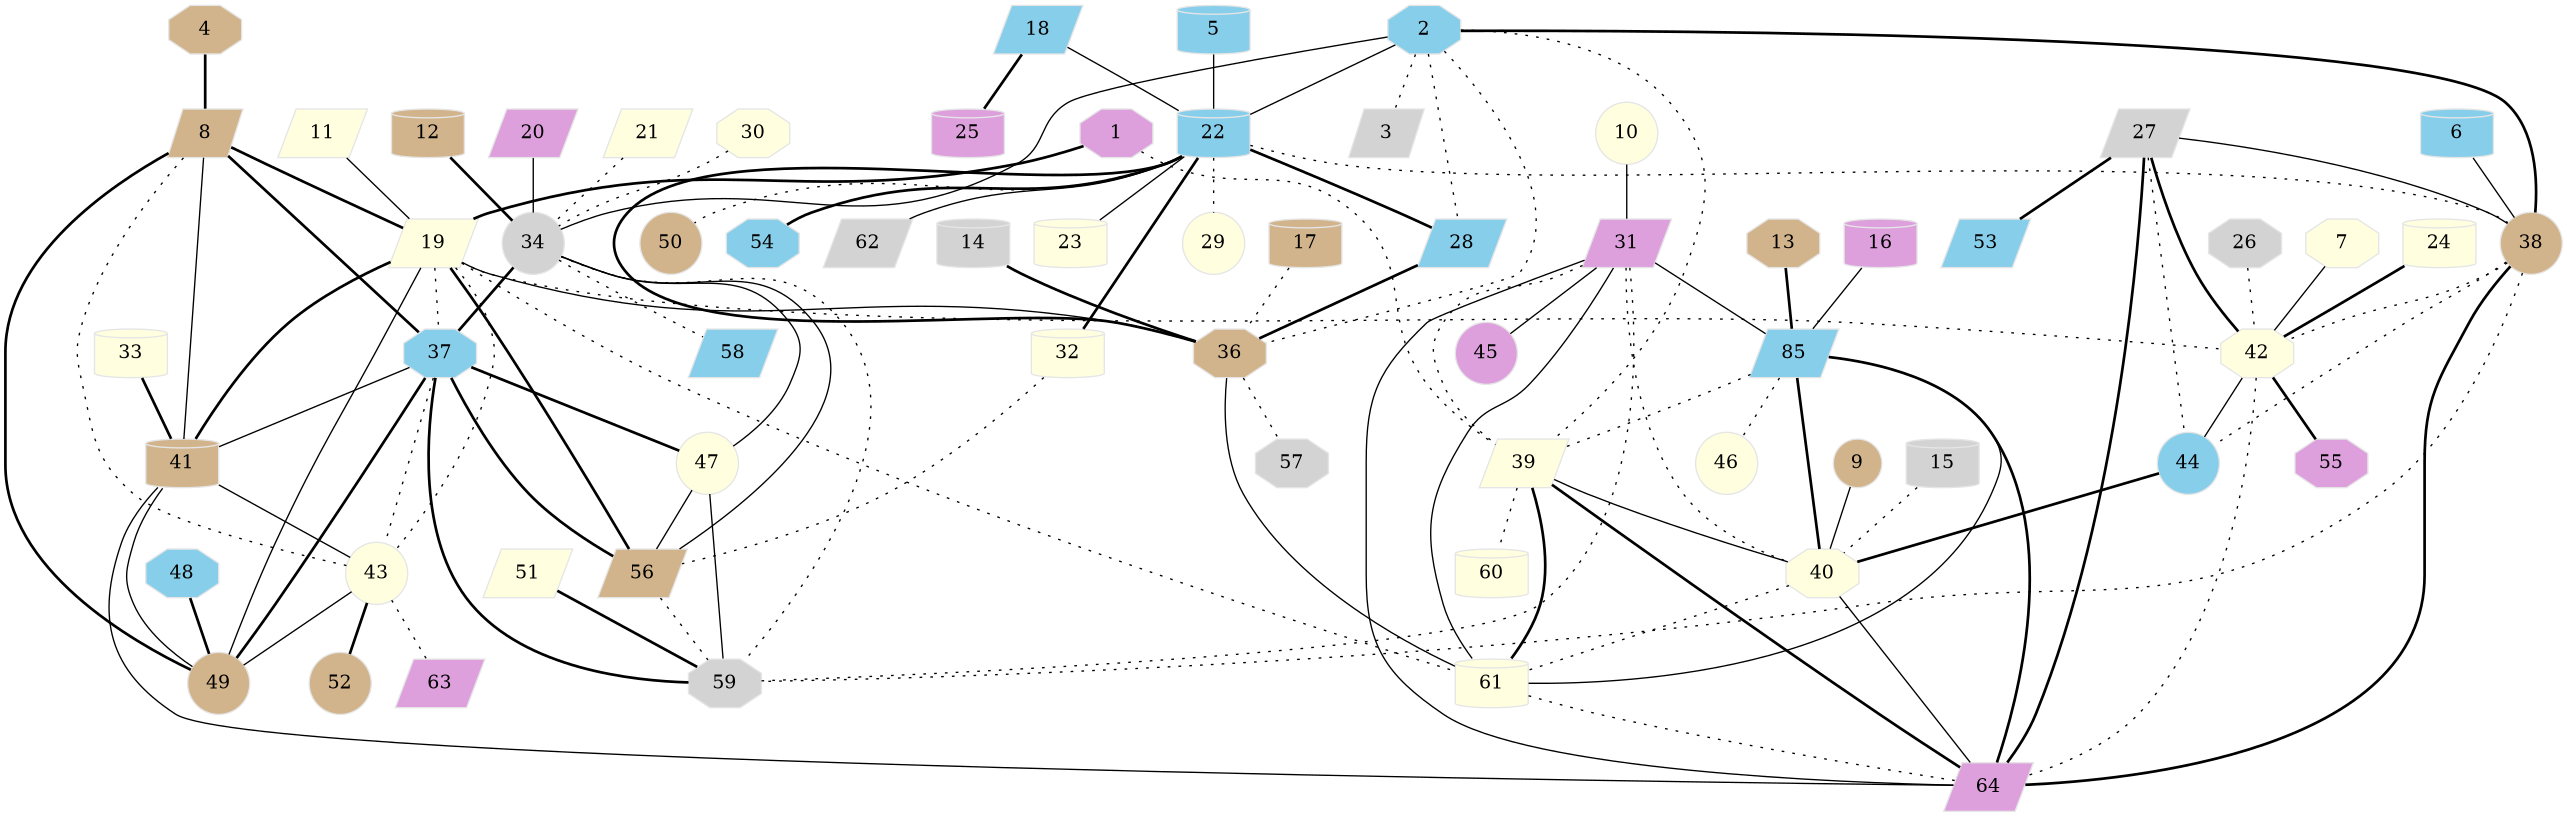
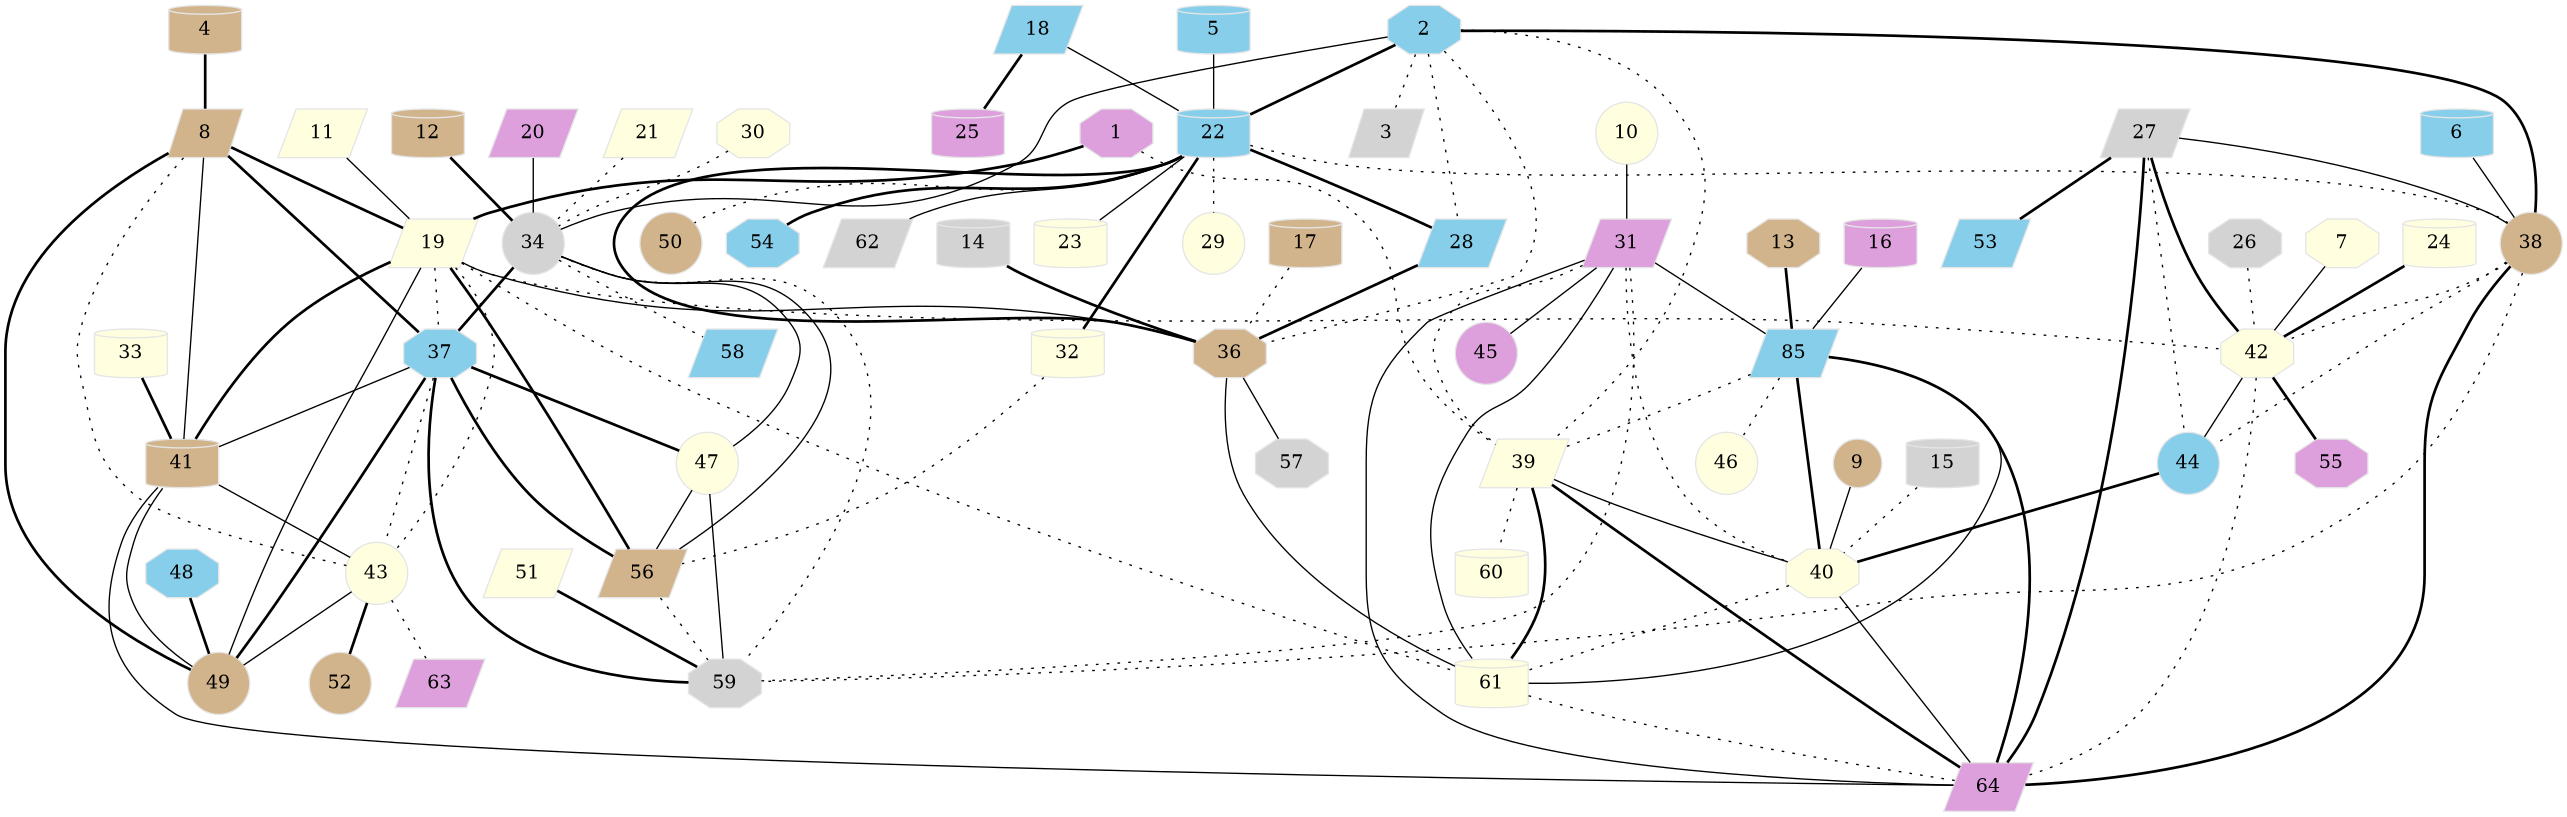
node "4": shape octagon -> cylinder
edge "2" -- "22": style solid -> bold
edge "36" -- "57": style dotted -> solid
